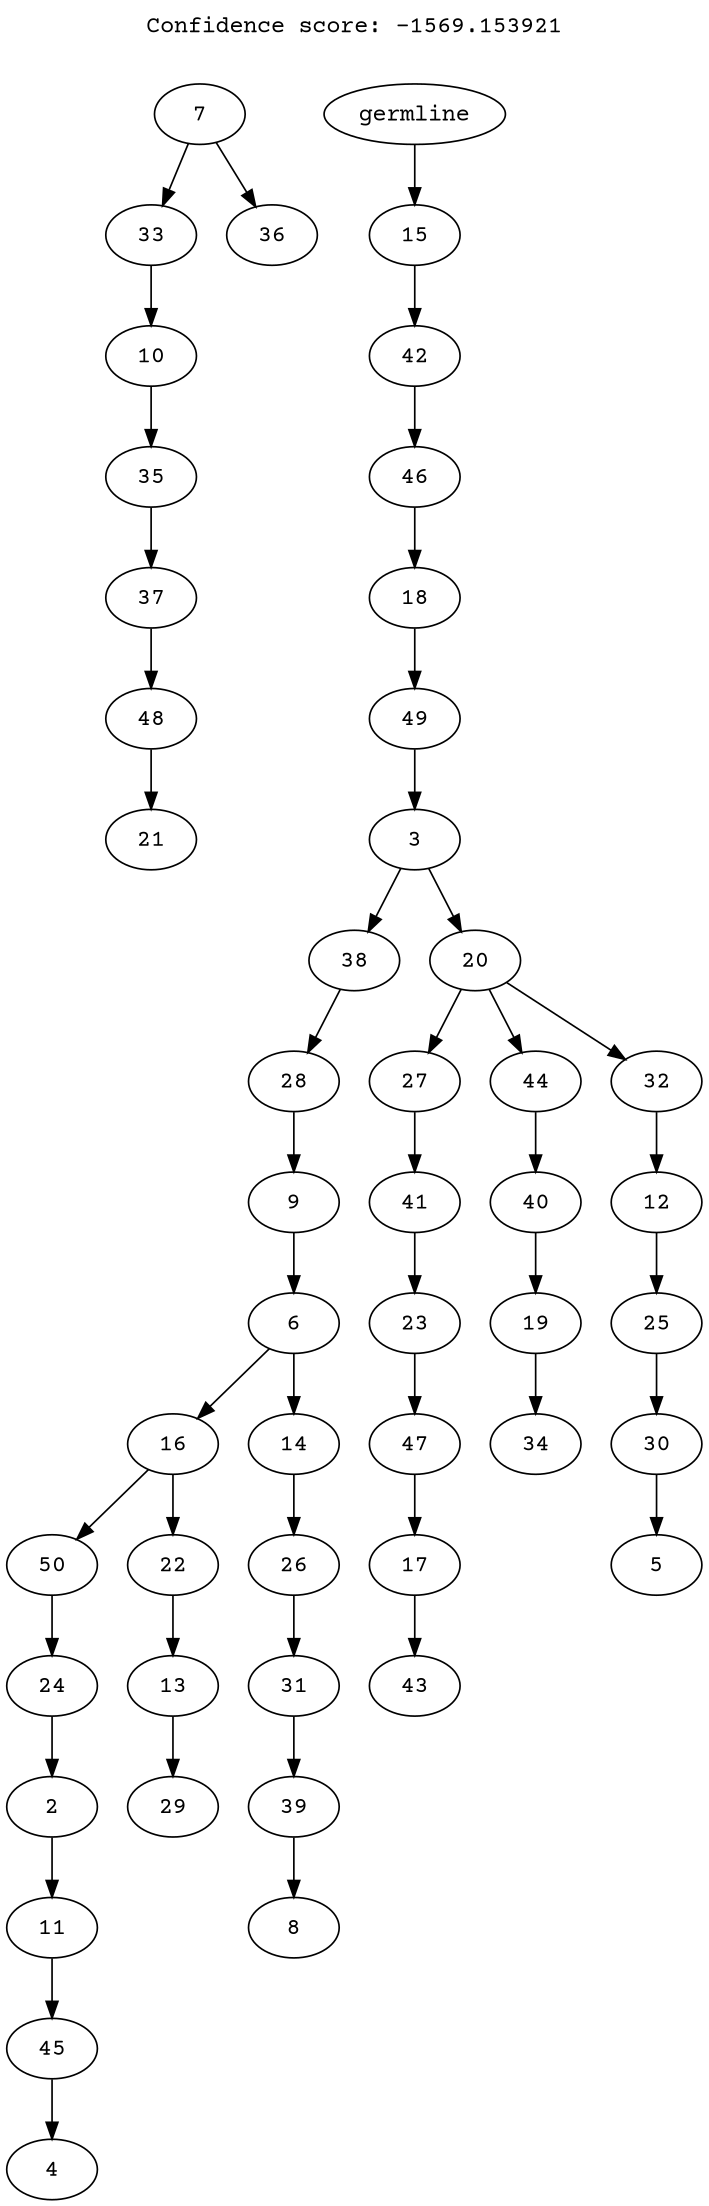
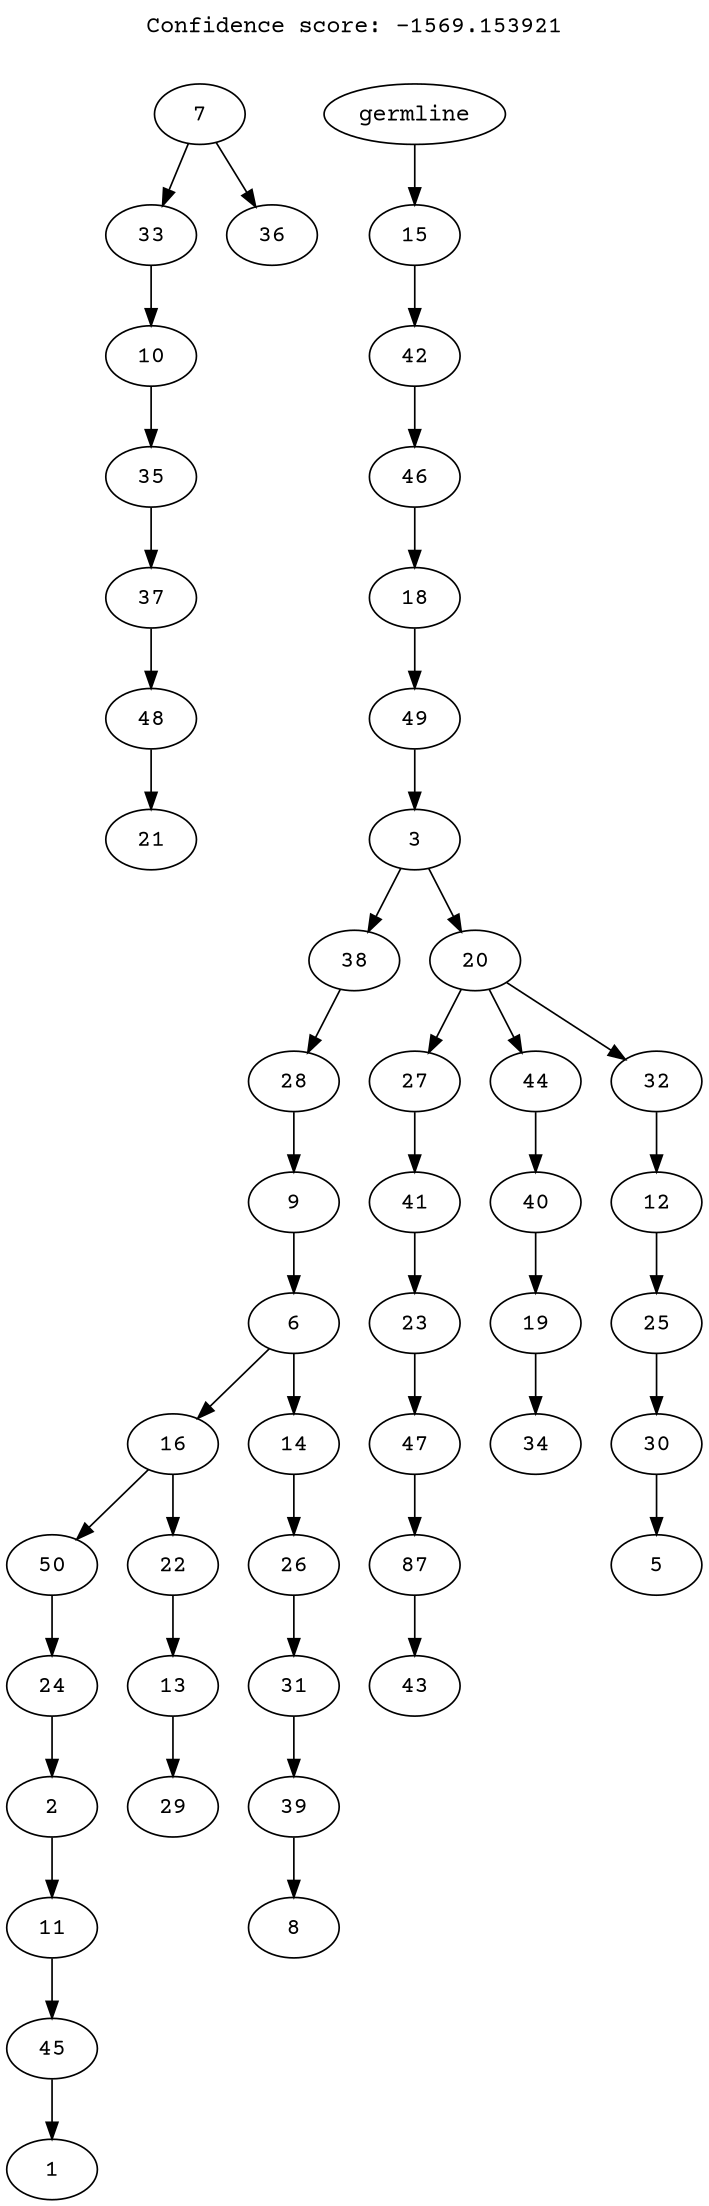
node "17": label "17" -> "87"
node "4": label "4" -> "1"
